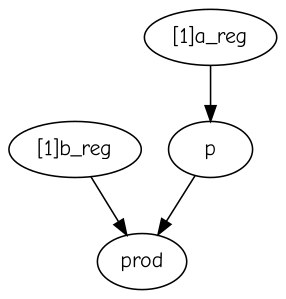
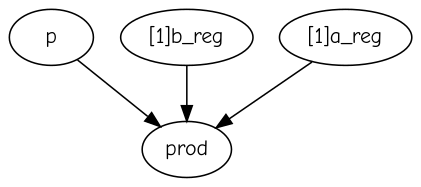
edge "[1]a_reg" -> "p": now "[1]a_reg" -> "prod"
